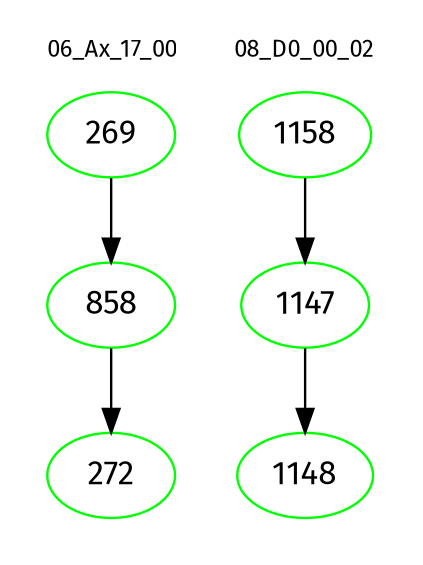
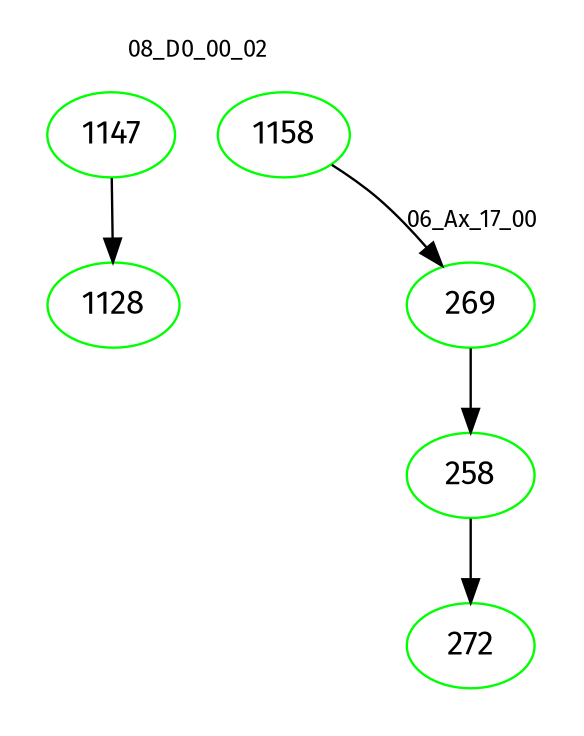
edge "1158" -> "1147": now "1158" -> "269"
node "858": label "858" -> "258"
node "1148": label "1148" -> "1128"
